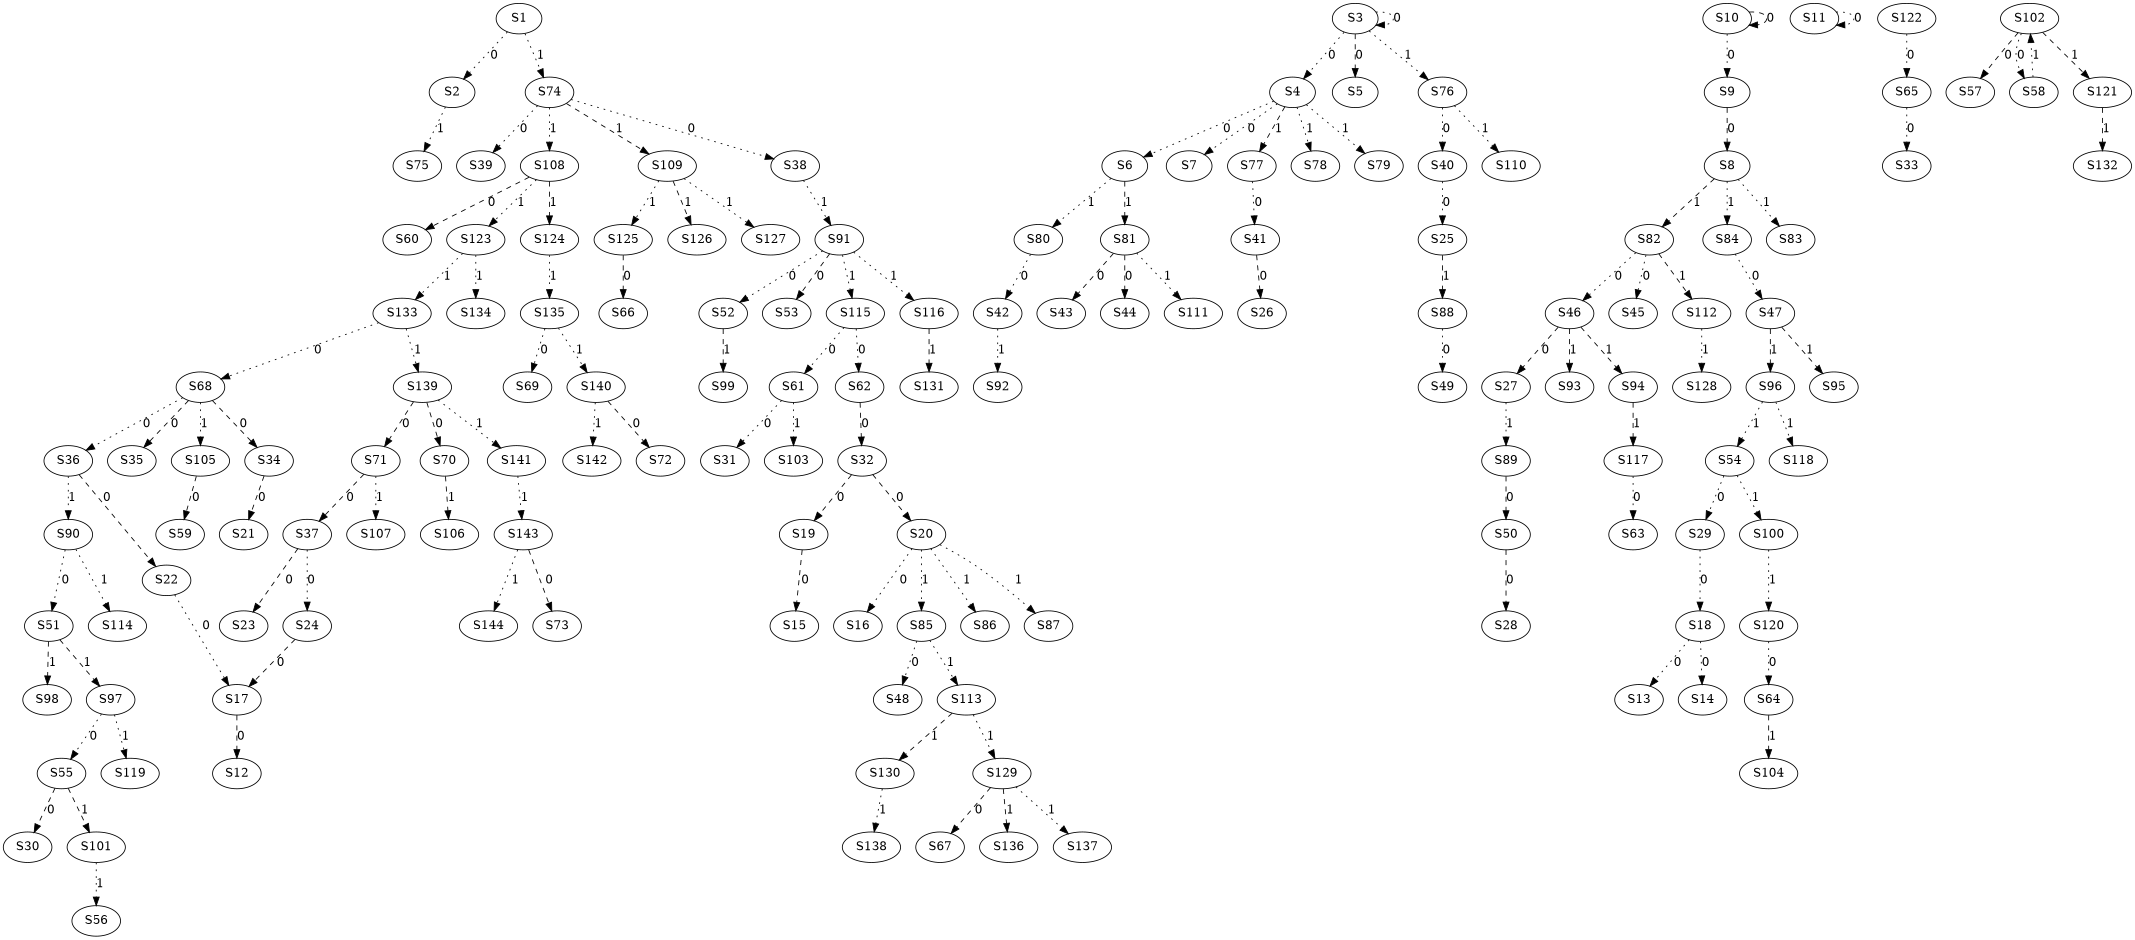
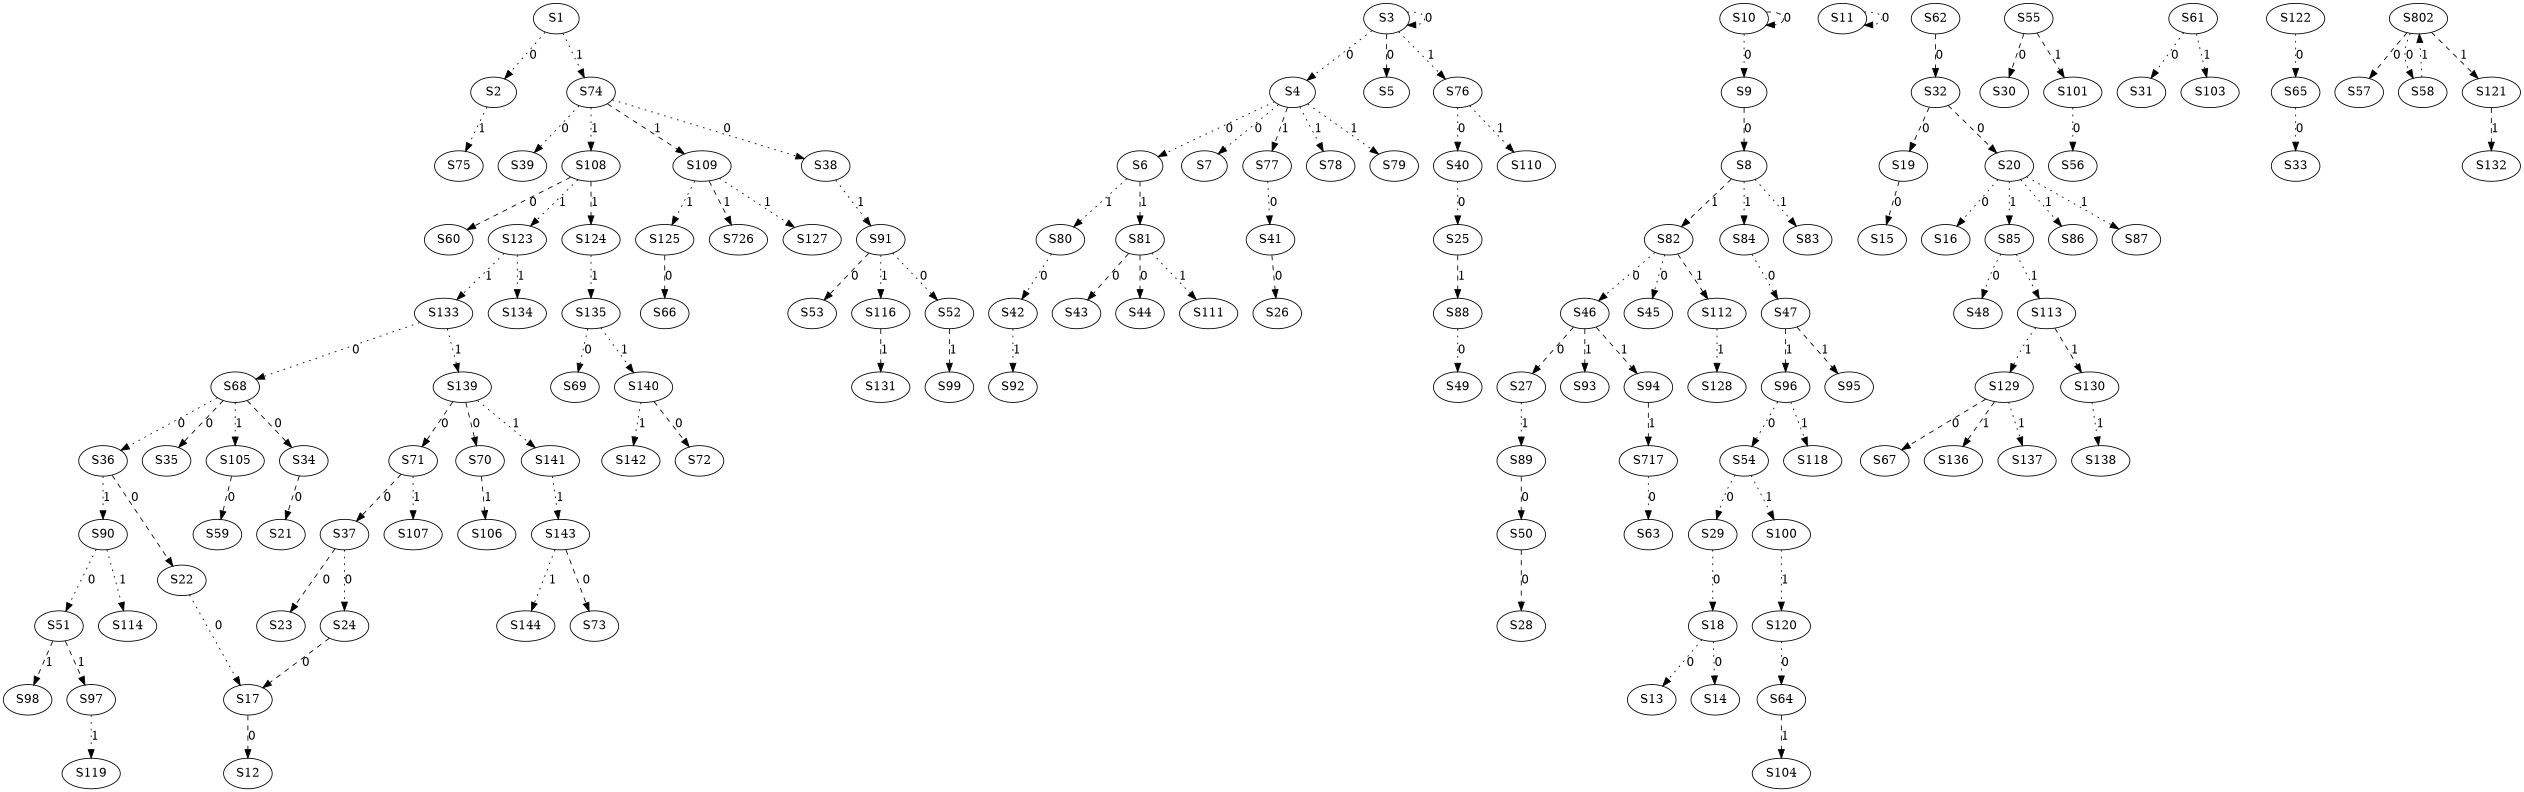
node "S102": label "S102" -> "S802"
node "S126": label "S126" -> "S726"
node "S115": removed
edge "S96" -> "S54": label "1" -> "0"
node "S117": label "S117" -> "S717"
edge "S97" -> "S55": removed, label "0"
edge "S101" -> "S56": label "1" -> "0"
